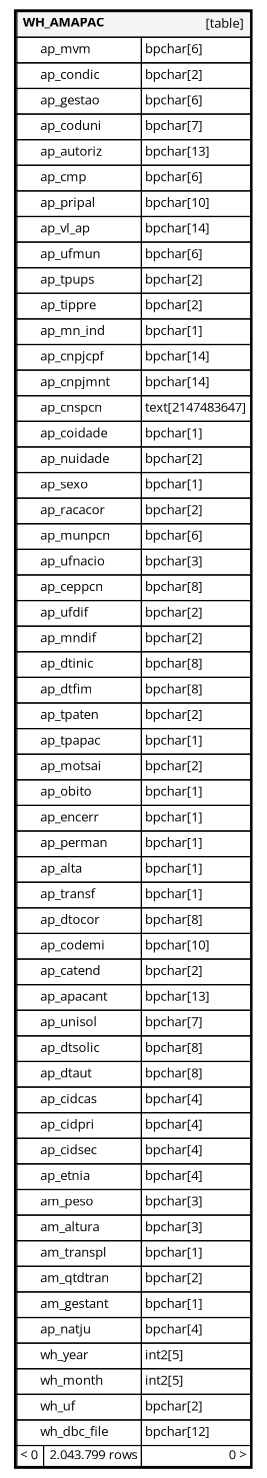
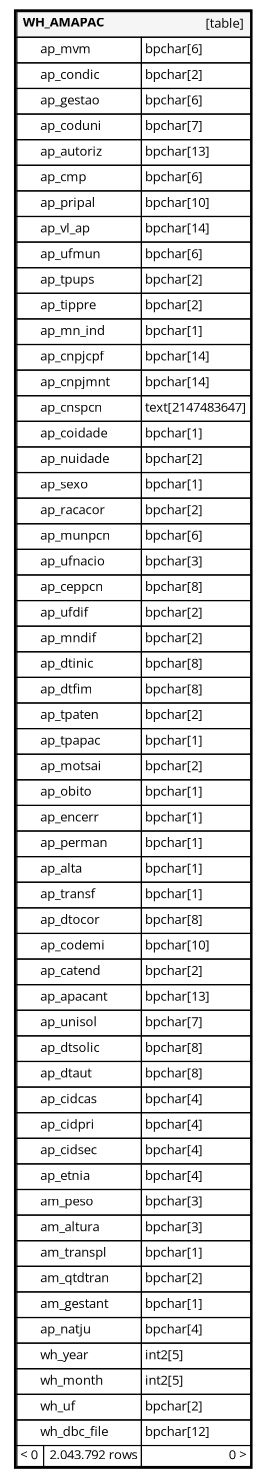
node "WH_AMAPAC": text "2.043.799 rows" -> "2.043.792 rows"
